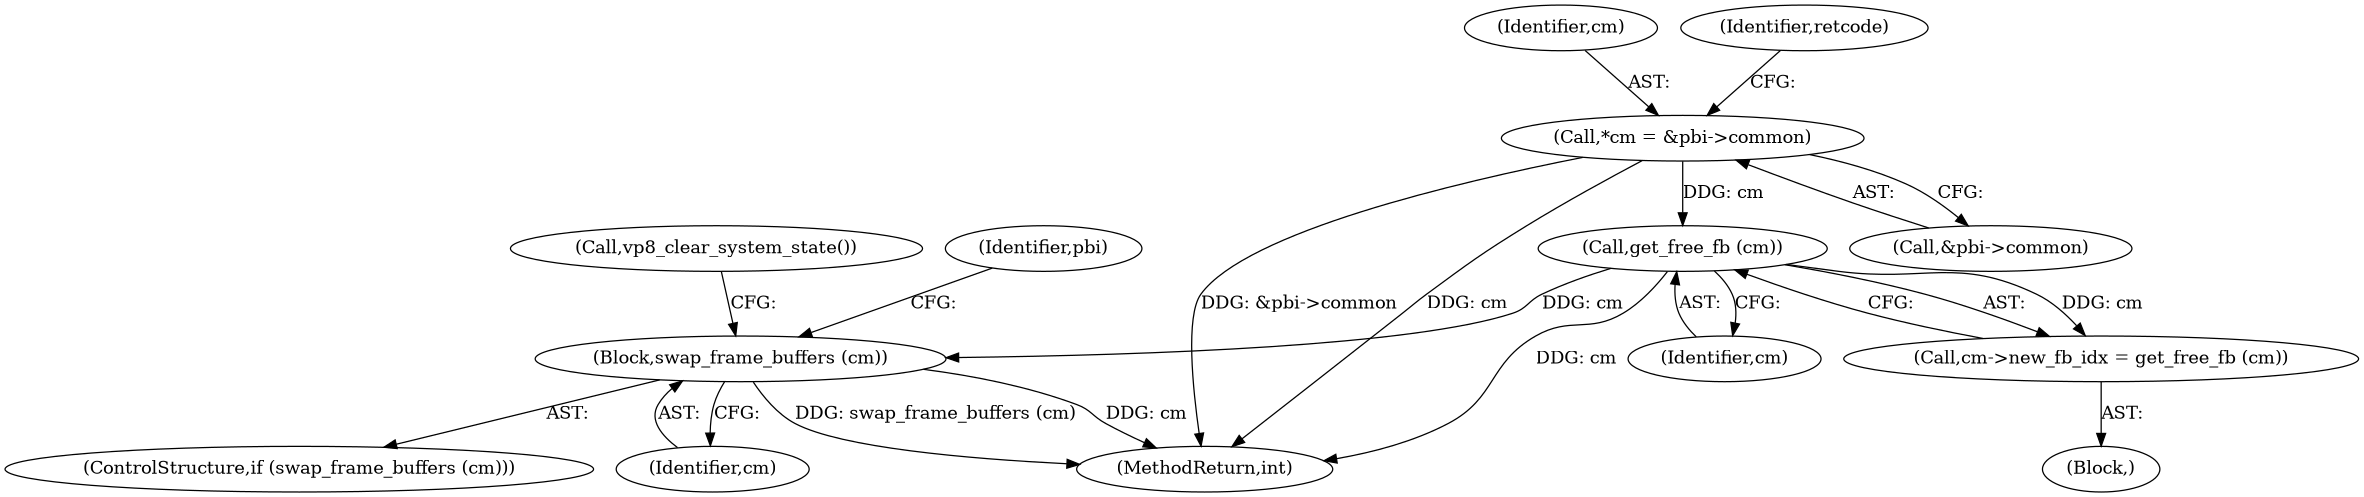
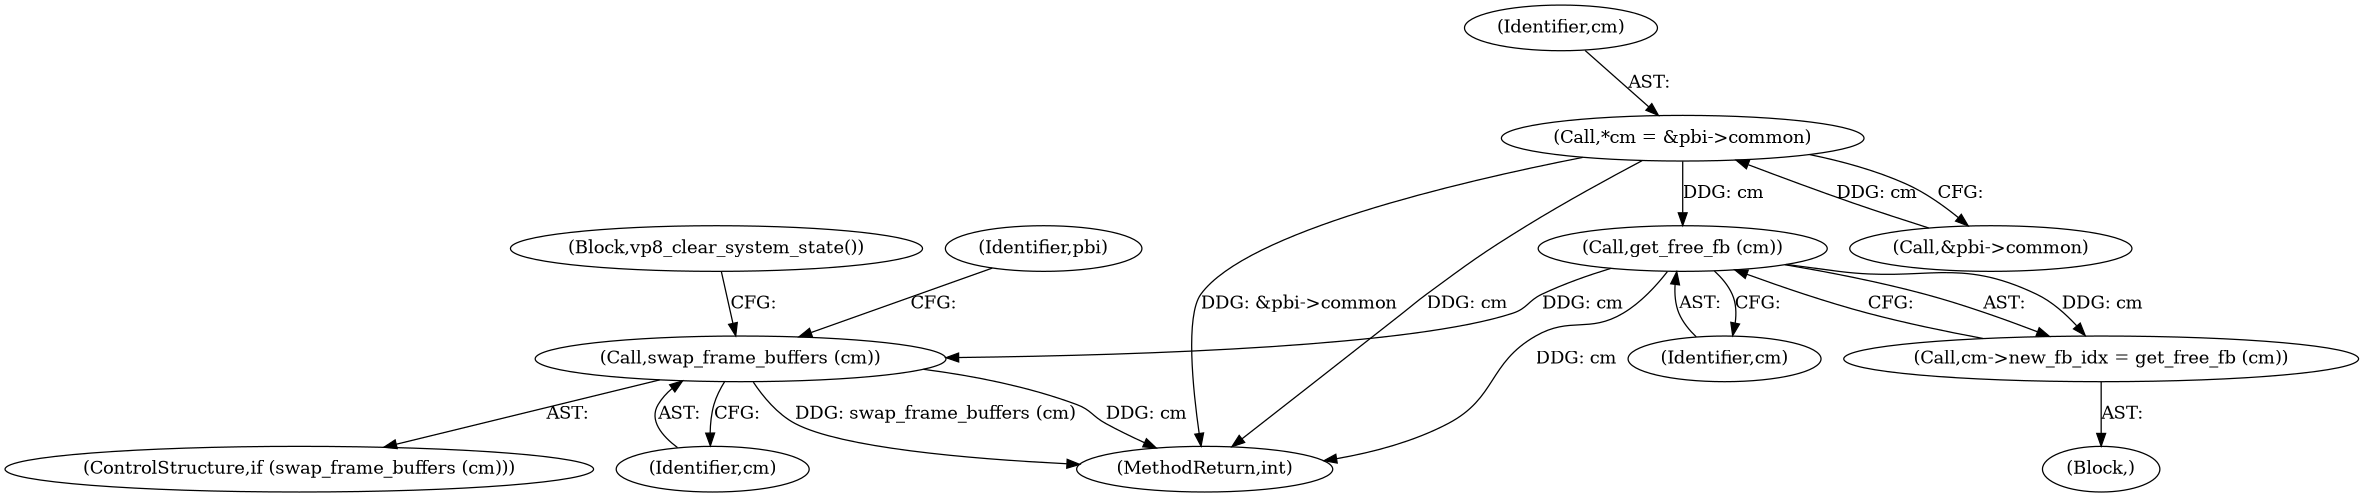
node "(Identifier,retcode)": removed
edge "(Call,&pbi->common)" -> "(Call,*cm = &pbi->common)": label "AST: " -> "DDG: cm"
node "(Call,vp8_clear_system_state())": label "(Call,vp8_clear_system_state())" -> "(Block,vp8_clear_system_state())"
node "(Block,swap_frame_buffers (cm))": label "(Block,swap_frame_buffers (cm))" -> "(Call,swap_frame_buffers (cm))"
